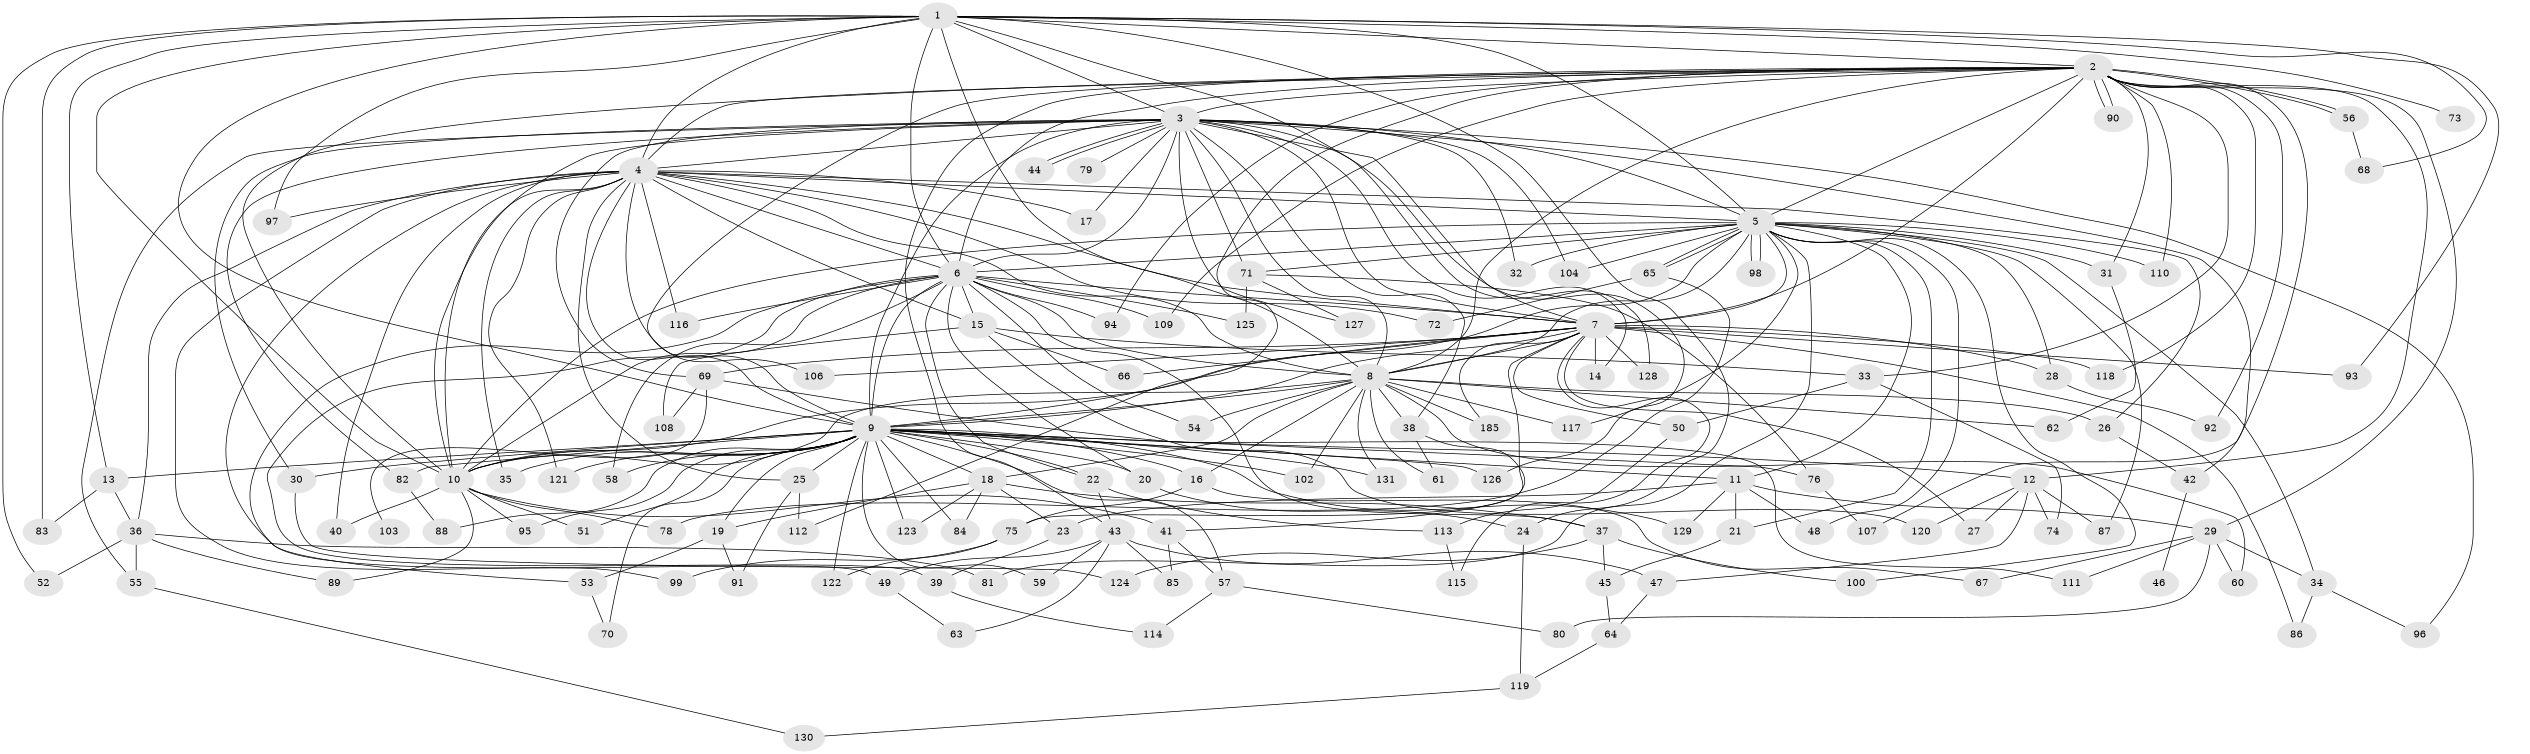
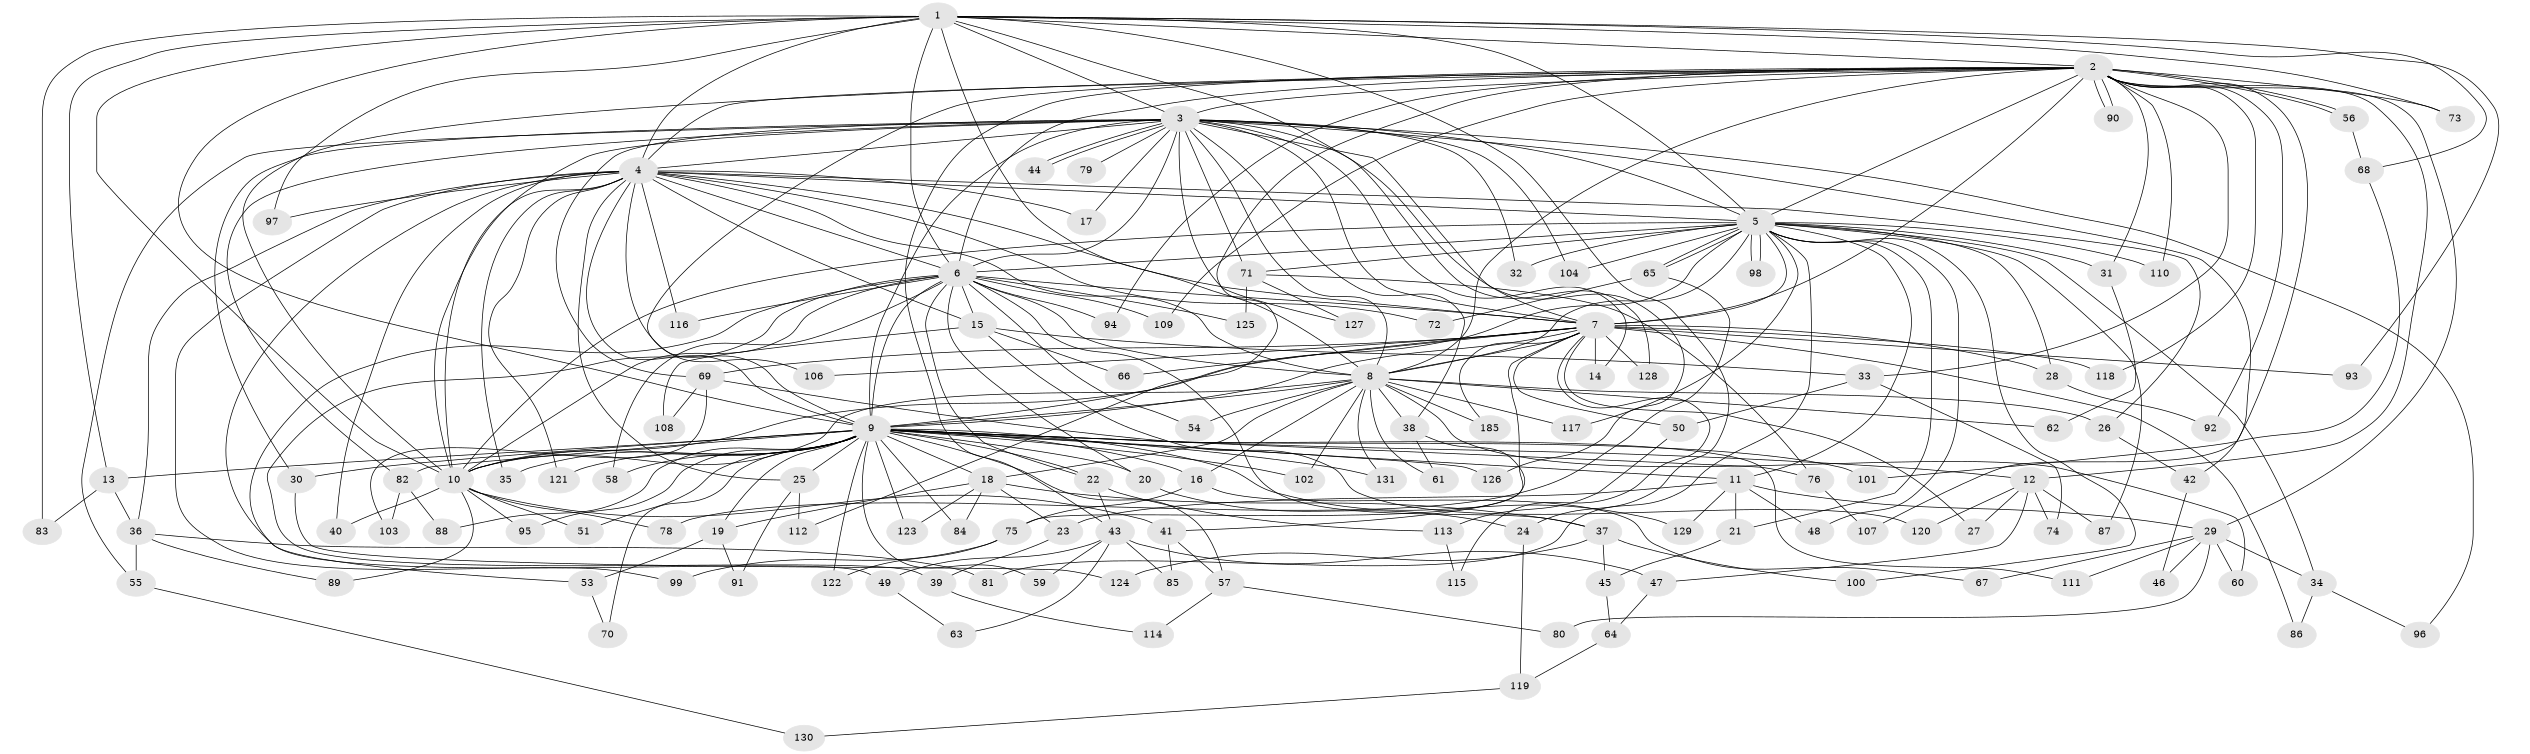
edge "2" -- "73": added
node "101": added
edge "82" -- "103": added
edge "29" -- "46": added
node "52": removed
